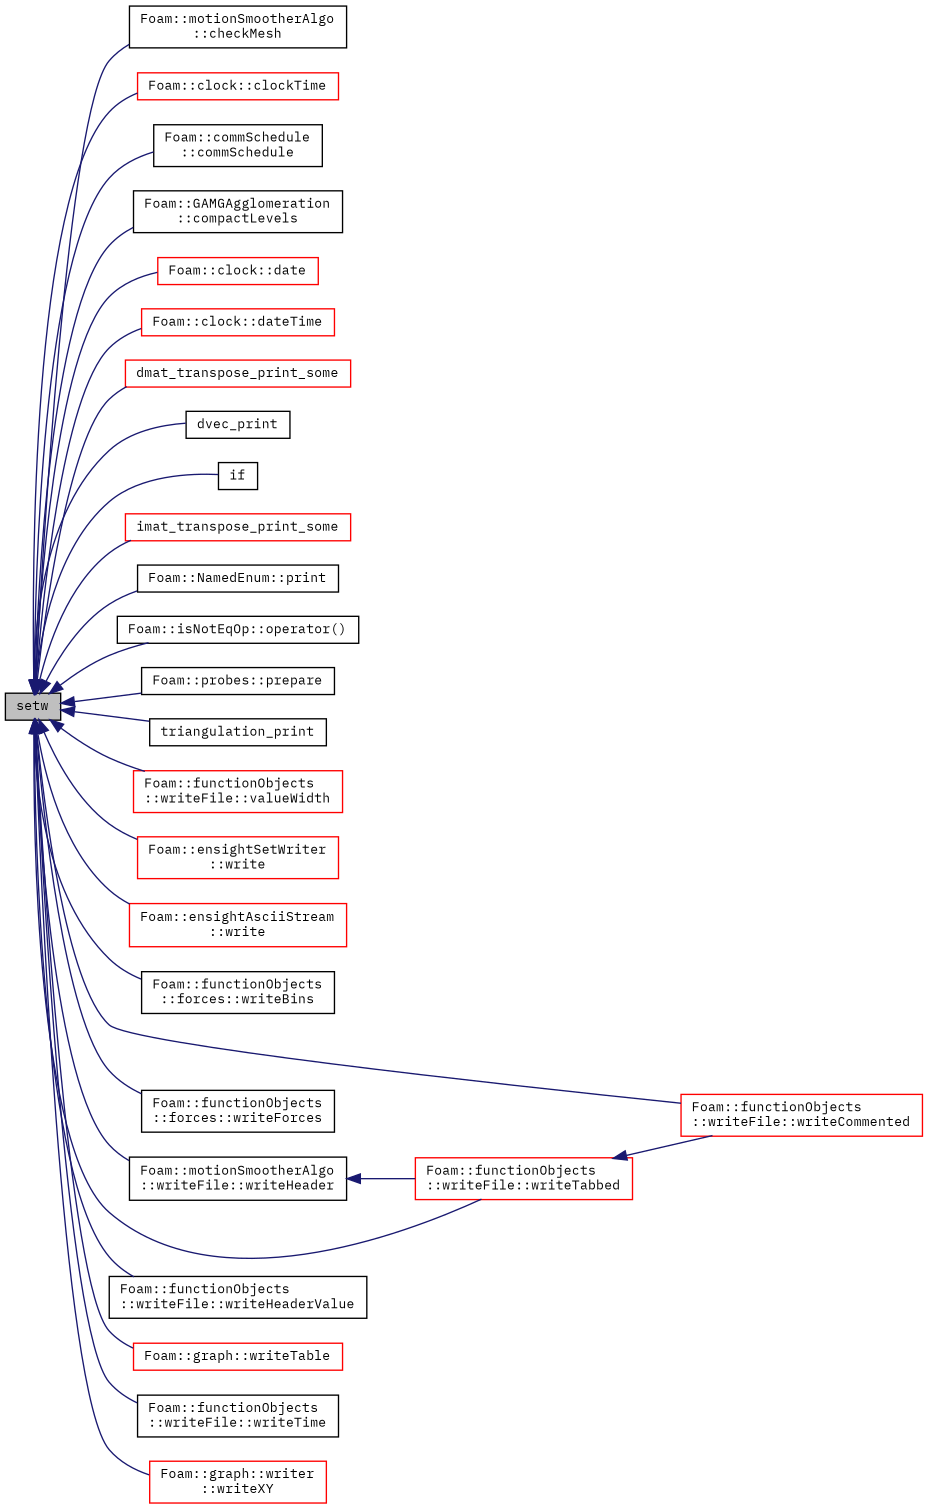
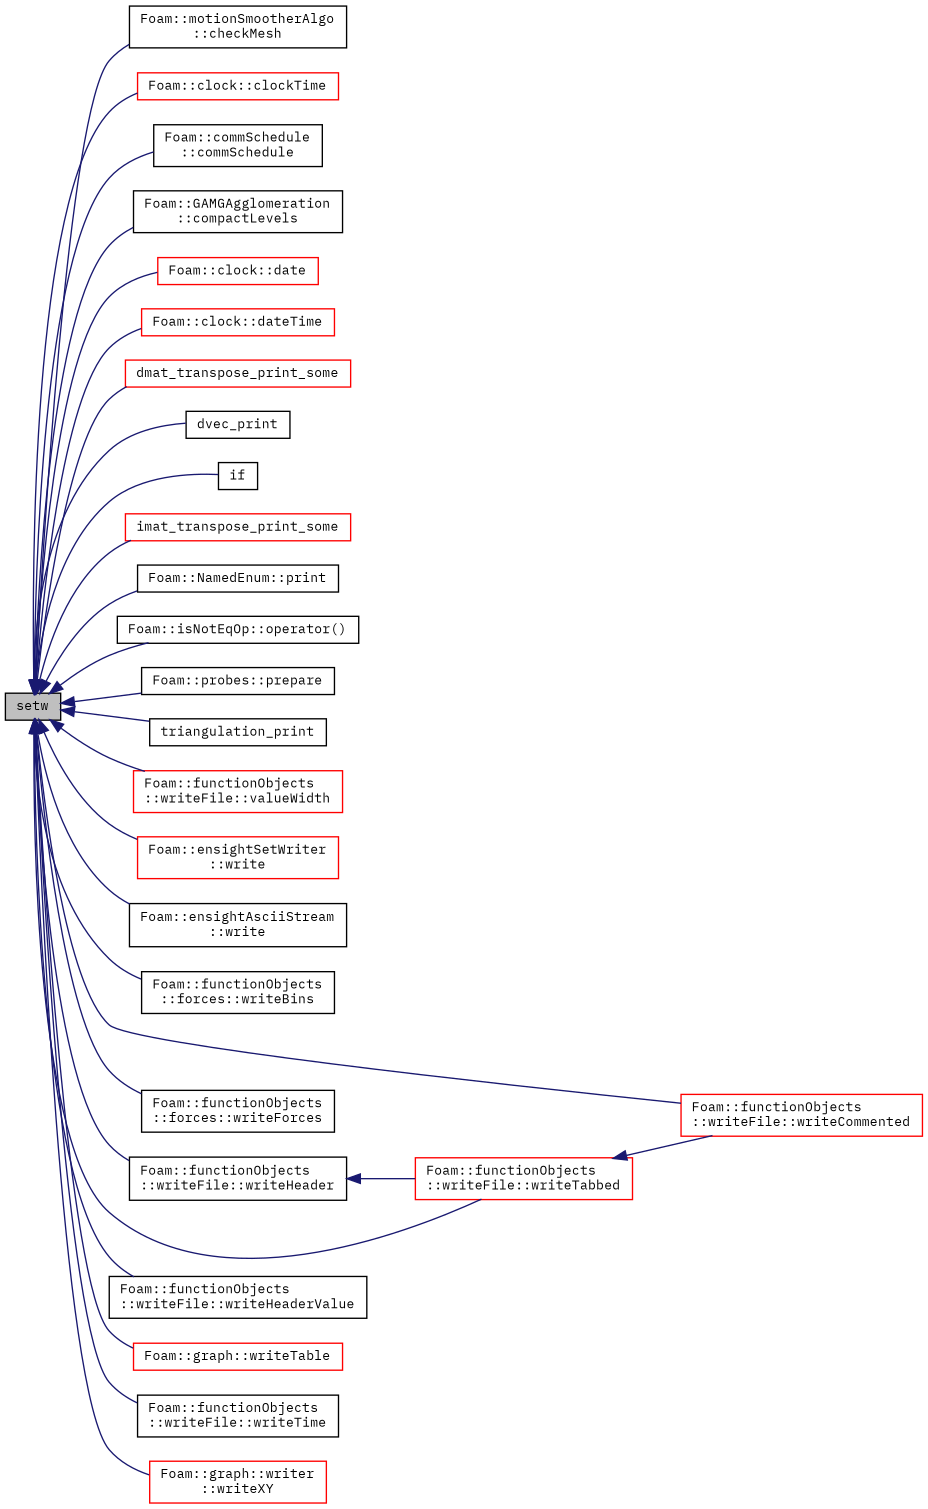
node "Foam::ensightAsciiStream ::write": color red -> black
node "Foam::motionSmootherAlgo ::writeFile::writeHeader": label "Foam::motionSmootherAlgo ::writeFile::writeHeader" -> "Foam::functionObjects ::writeFile::writeHeader"
